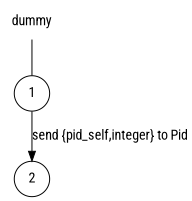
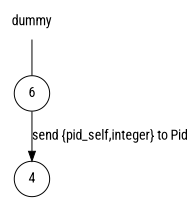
node "1": label "1" -> "6"
node "2": label "2" -> "4"
